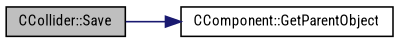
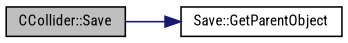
node "CComponent::GetParentObject": label "CComponent::GetParentObject" -> "Save::GetParentObject"
